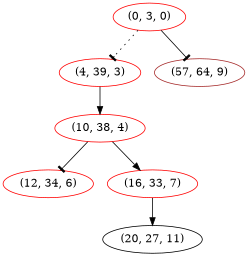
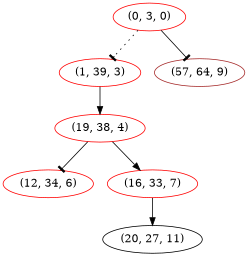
node "(4, 39, 3)": label "(4, 39, 3)" -> "(1, 39, 3)"
node "(10, 38, 4)": label "(10, 38, 4)" -> "(19, 38, 4)"
